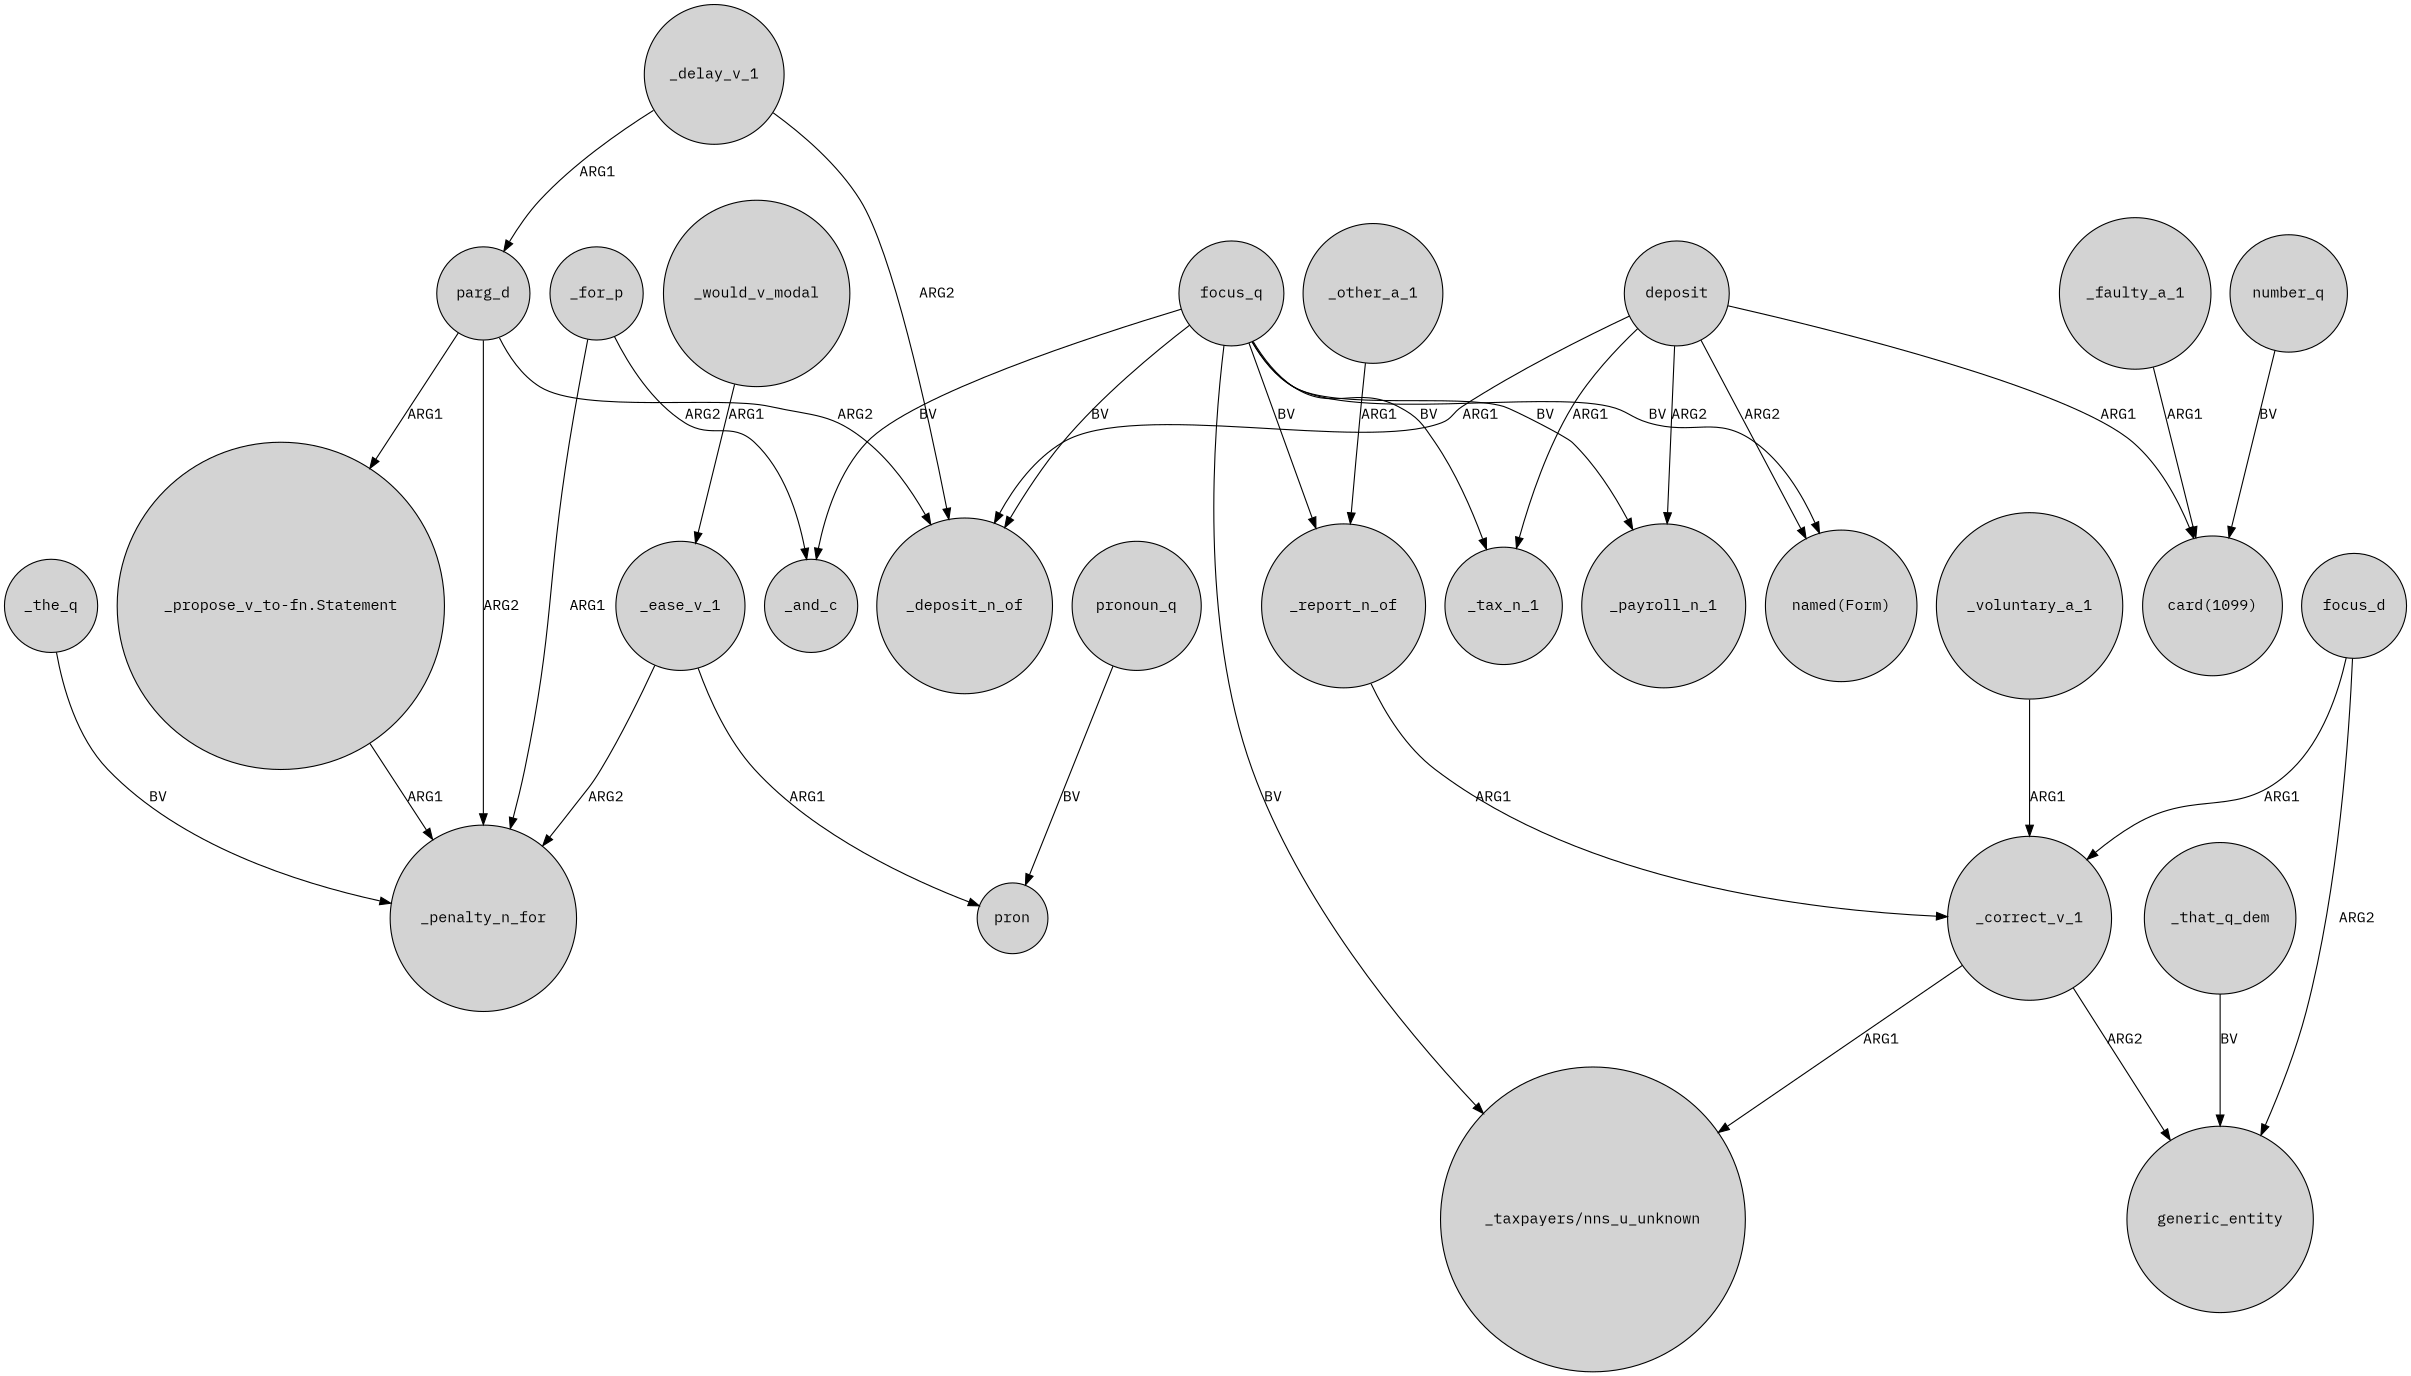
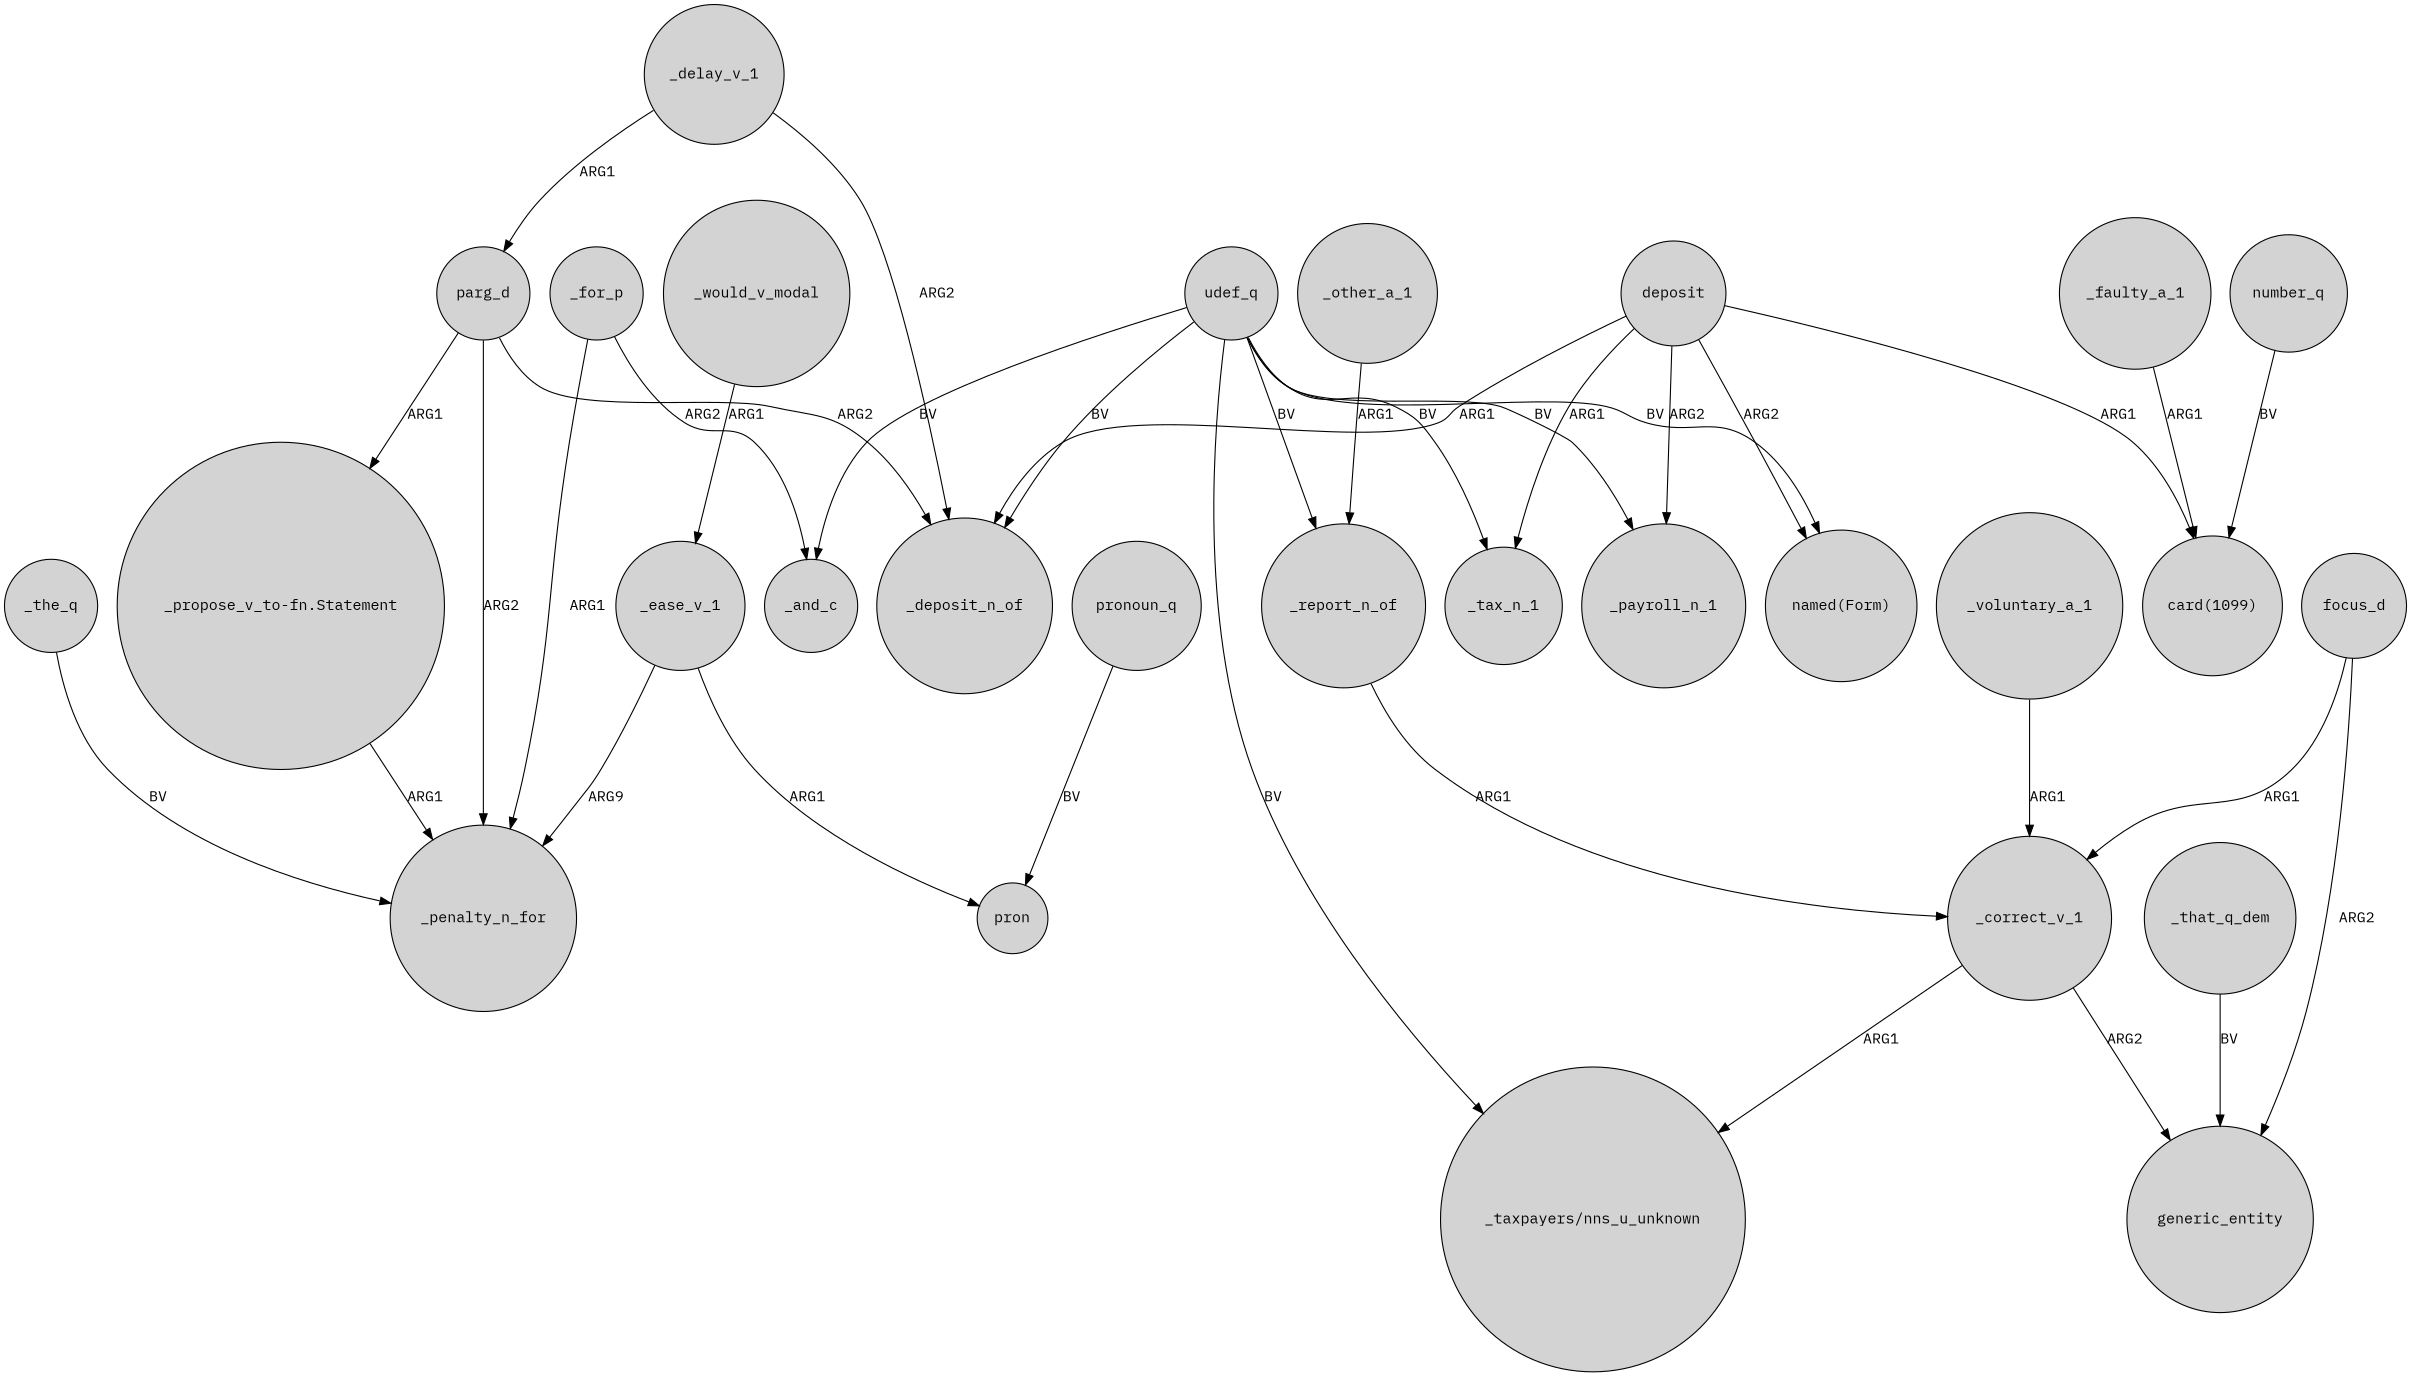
node "focus_q": label "focus_q" -> "udef_q"
edge "_ease_v_1" -> "_penalty_n_for": label "ARG2" -> "ARG9"
